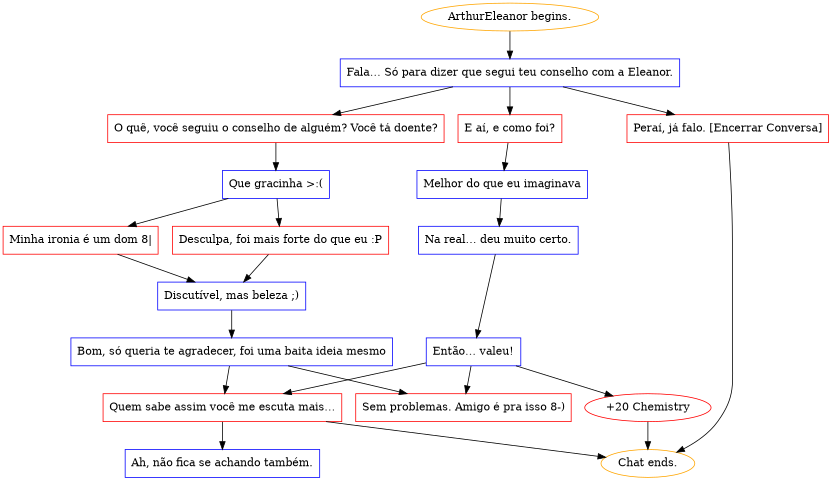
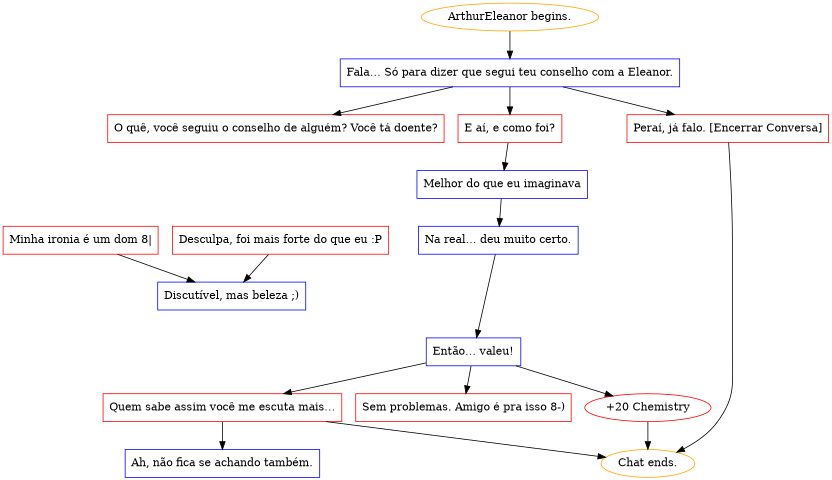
node "Que gracinha >:(": removed
node "Bom, só queria te agradecer, foi uma baita ideia mesmo": removed
